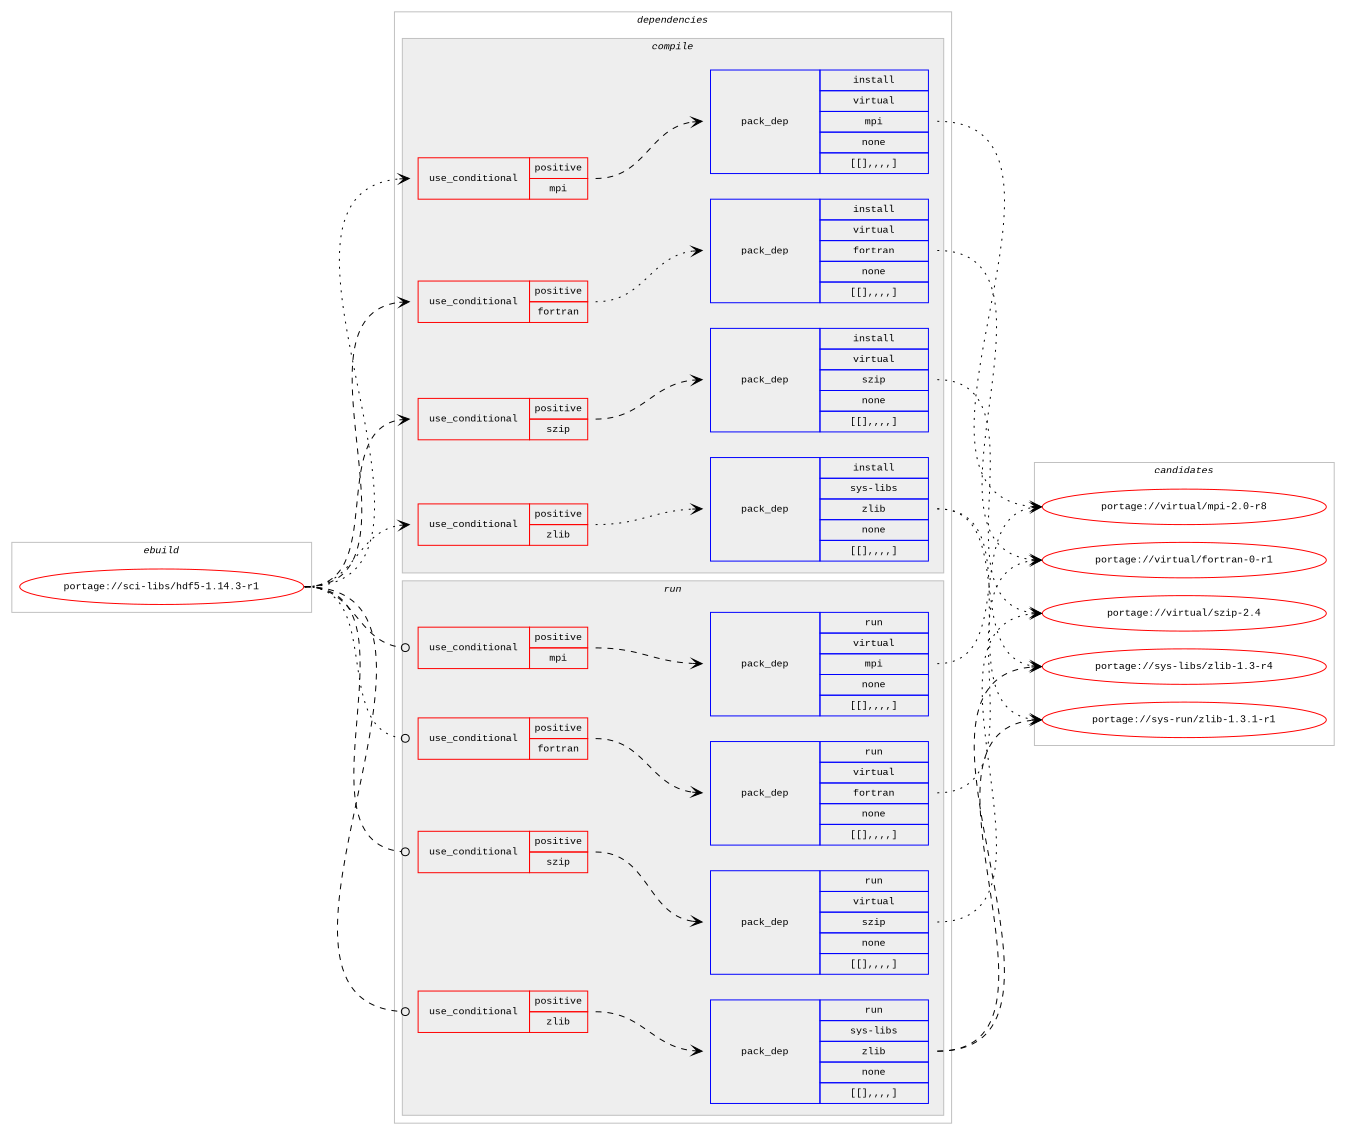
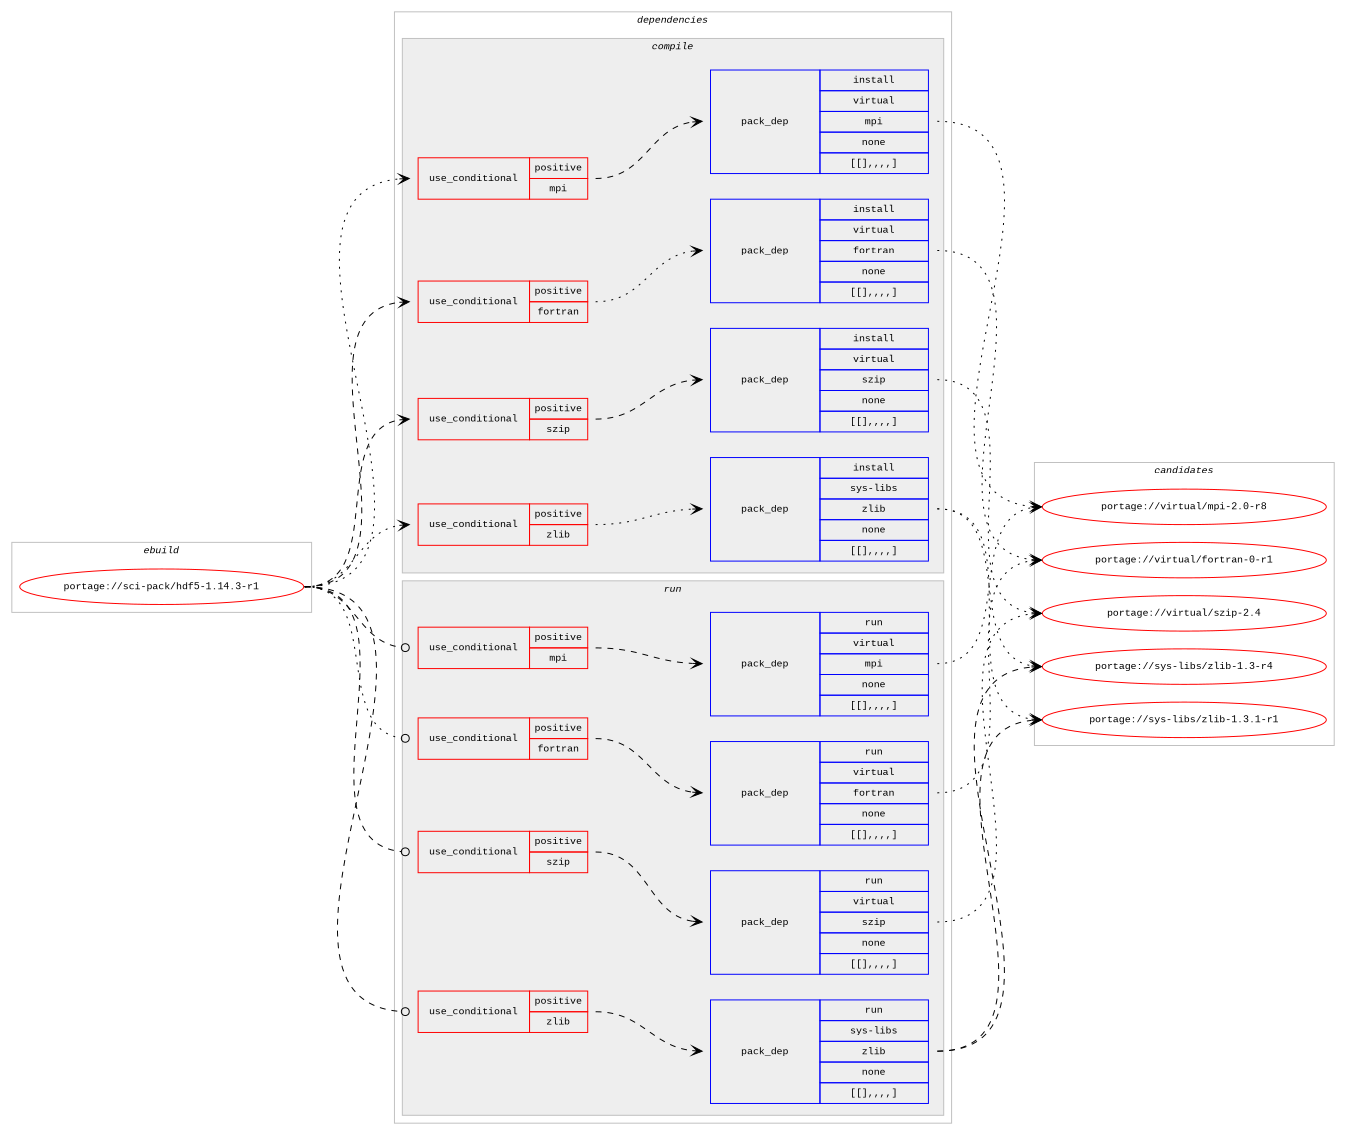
node "portage://sci-libs/hdf5-1.14.3-r1": label "portage://sci-libs/hdf5-1.14.3-r1" -> "portage://sci-pack/hdf5-1.14.3-r1"
node "portage://sys-run/zlib-1.3.1-r1": label "portage://sys-run/zlib-1.3.1-r1" -> "portage://sys-libs/zlib-1.3.1-r1"
